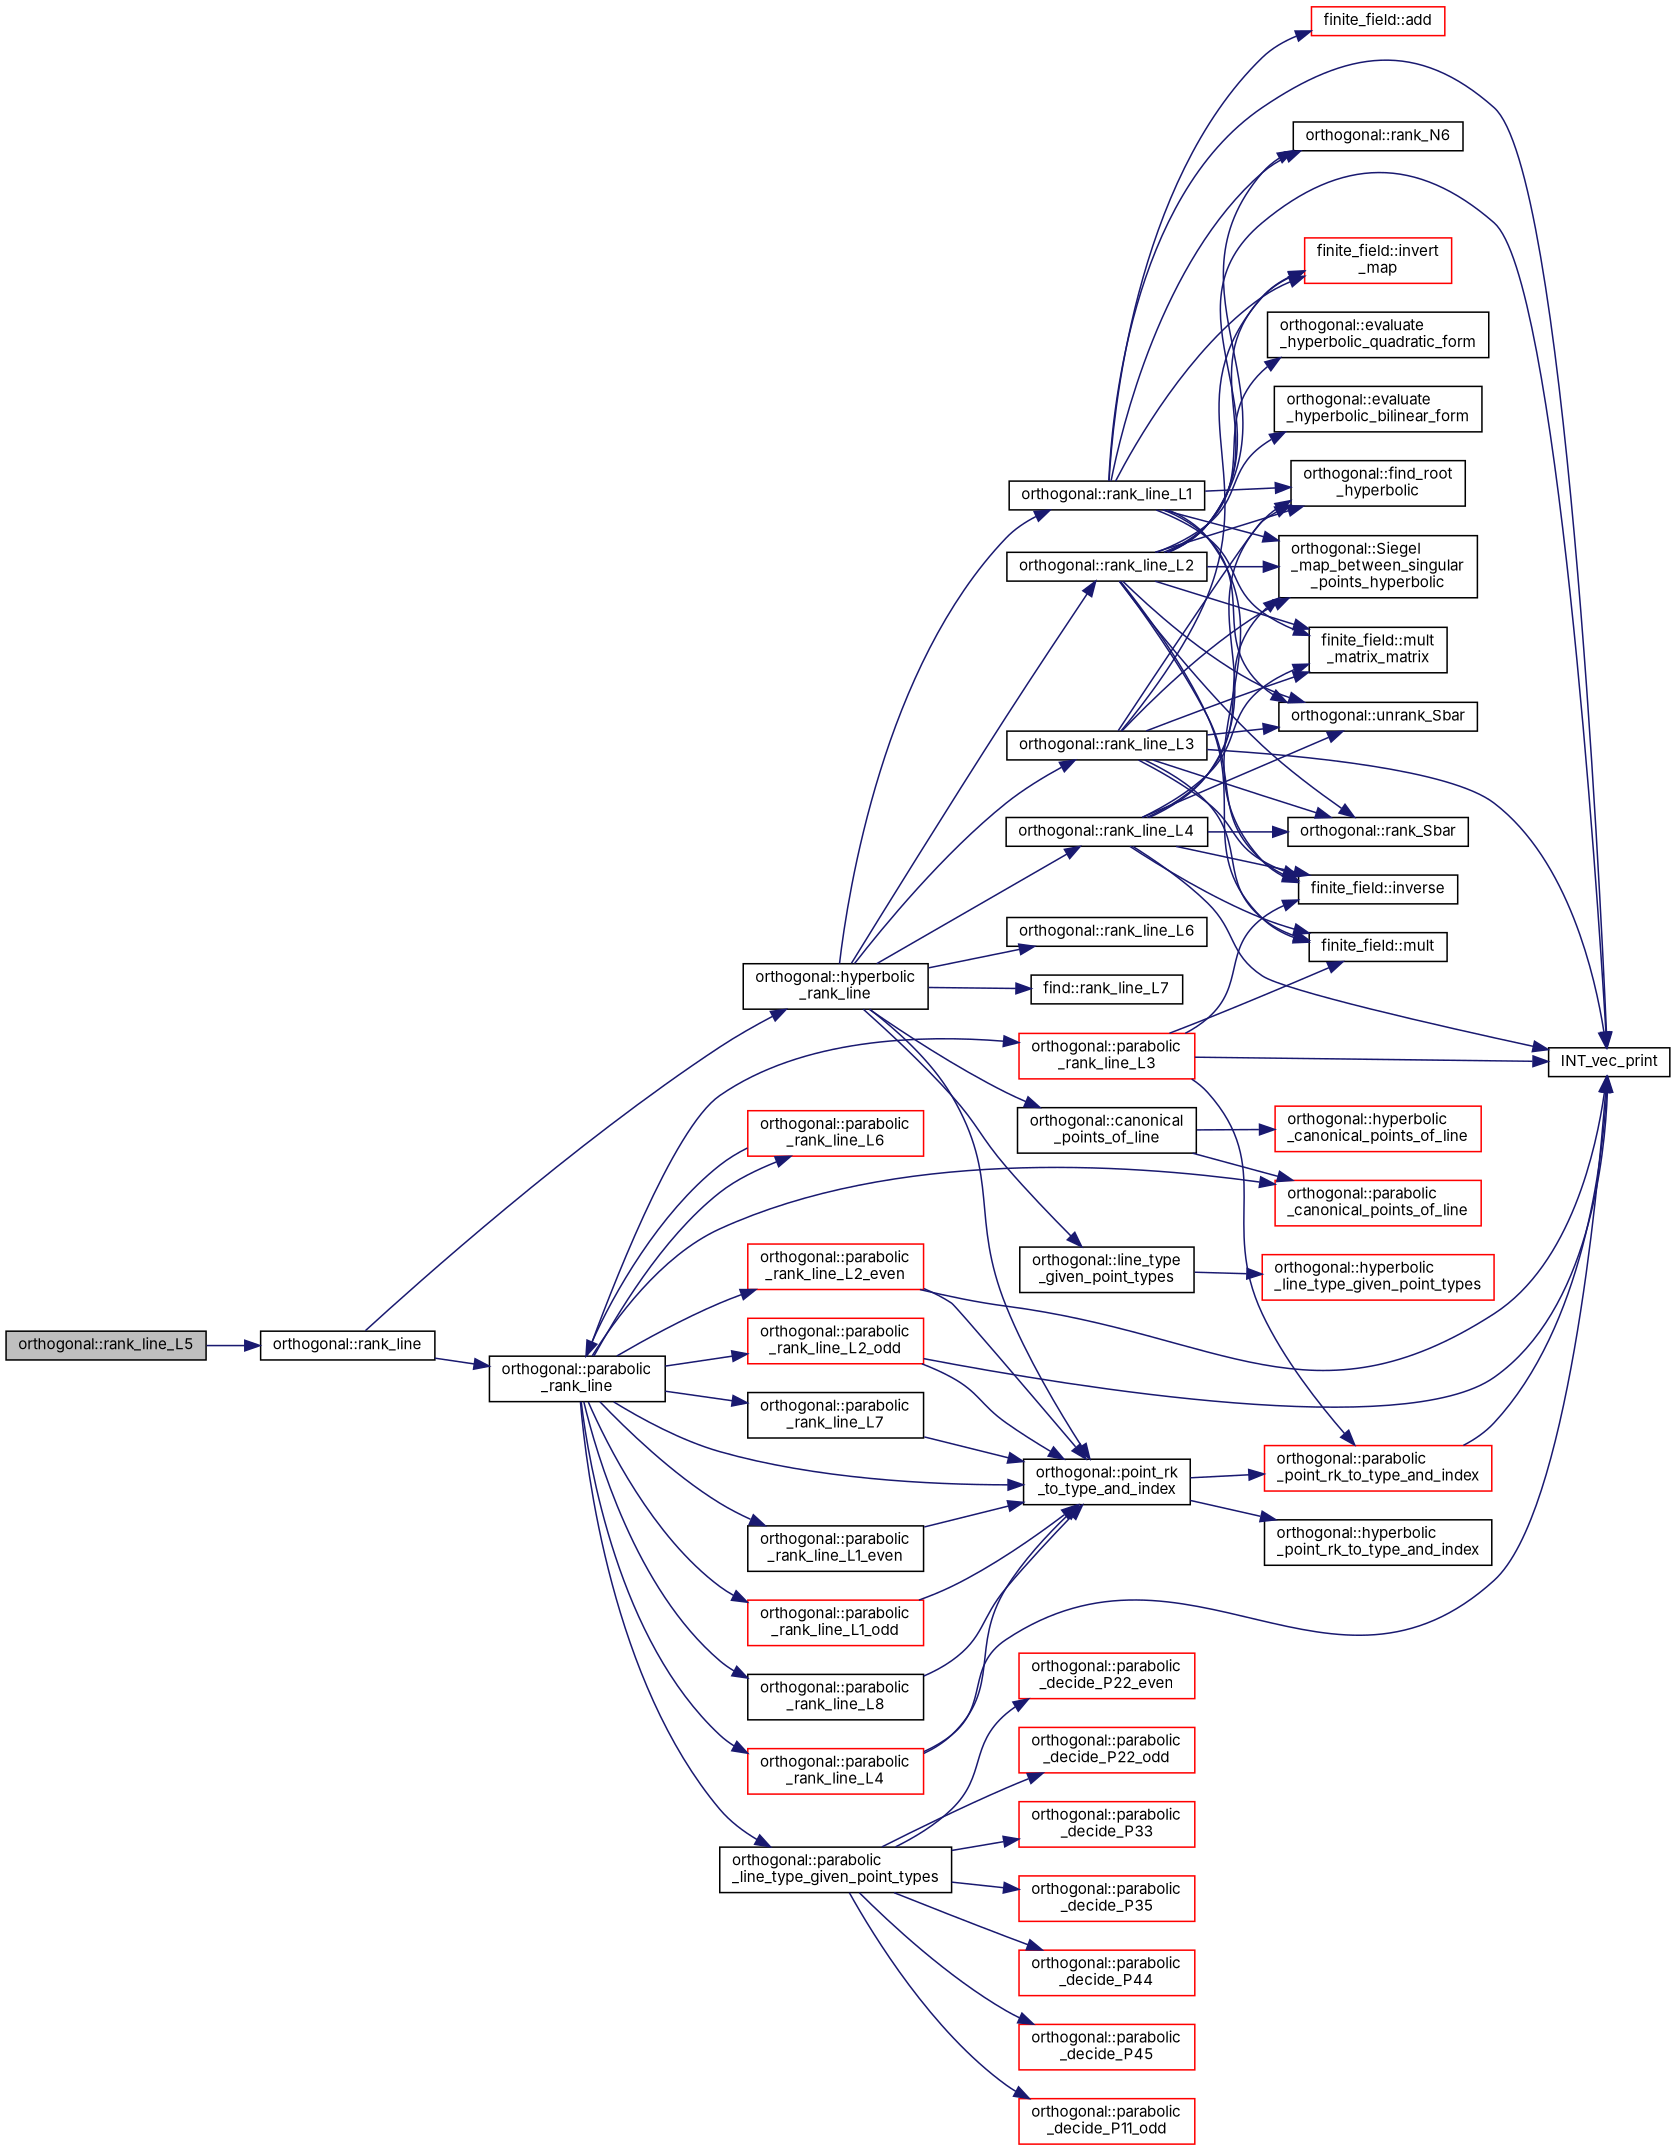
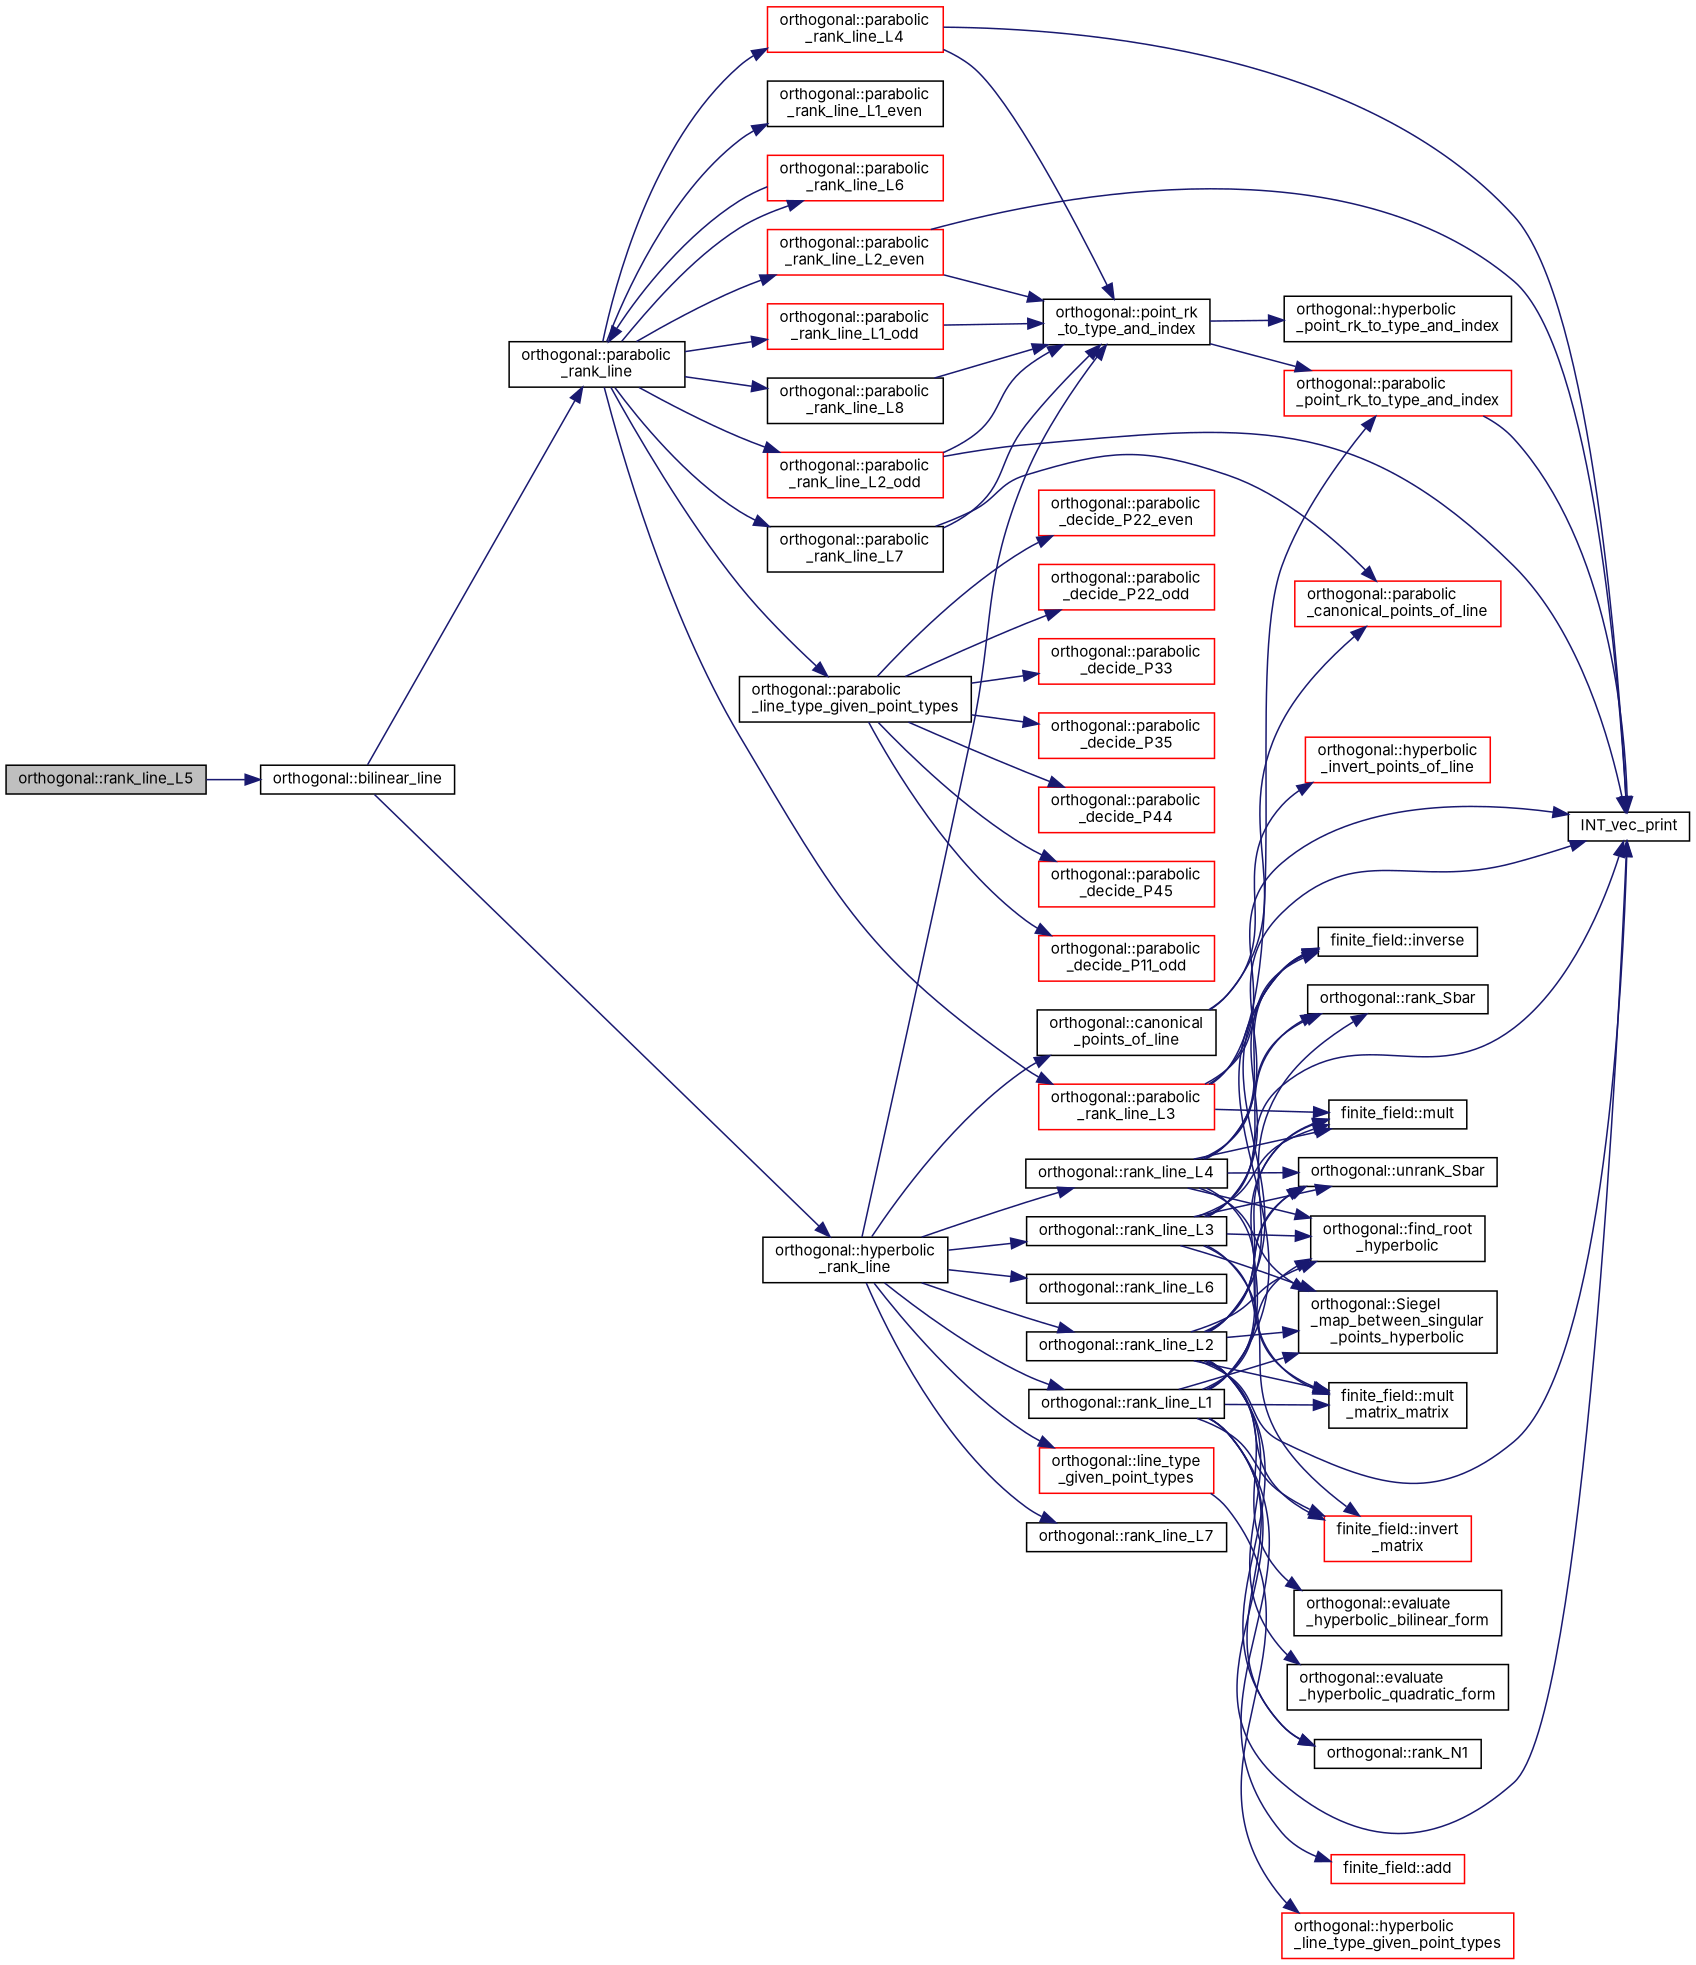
node "orthogonal::rank_N6": label "orthogonal::rank_N6" -> "orthogonal::rank_N1"
node "finite_field::invert _map": label "finite_field::invert _map" -> "finite_field::invert _matrix"
node "find::rank_line_L7": label "find::rank_line_L7" -> "orthogonal::rank_line_L7"
node "orthogonal::hyperbolic _canonical_points_of_line": label "orthogonal::hyperbolic _canonical_points_of_line" -> "orthogonal::hyperbolic _invert_points_of_line"
edge "orthogonal::parabolic _rank_line" -> "orthogonal::parabolic _canonical_points_of_line": now "orthogonal::parabolic _rank_line_L7" -> "orthogonal::parabolic _canonical_points_of_line"
edge "orthogonal::rank_line_L1" -> "finite_field::mult": added
node "orthogonal::line_type _given_point_types": color black -> red
node "orthogonal::rank_line": label "orthogonal::rank_line" -> "orthogonal::bilinear_line"
edge "orthogonal::parabolic _rank_line" -> "orthogonal::point_rk _to_type_and_index": removed
edge "orthogonal::parabolic _rank_line_L1_even" -> "orthogonal::point_rk _to_type_and_index": removed
